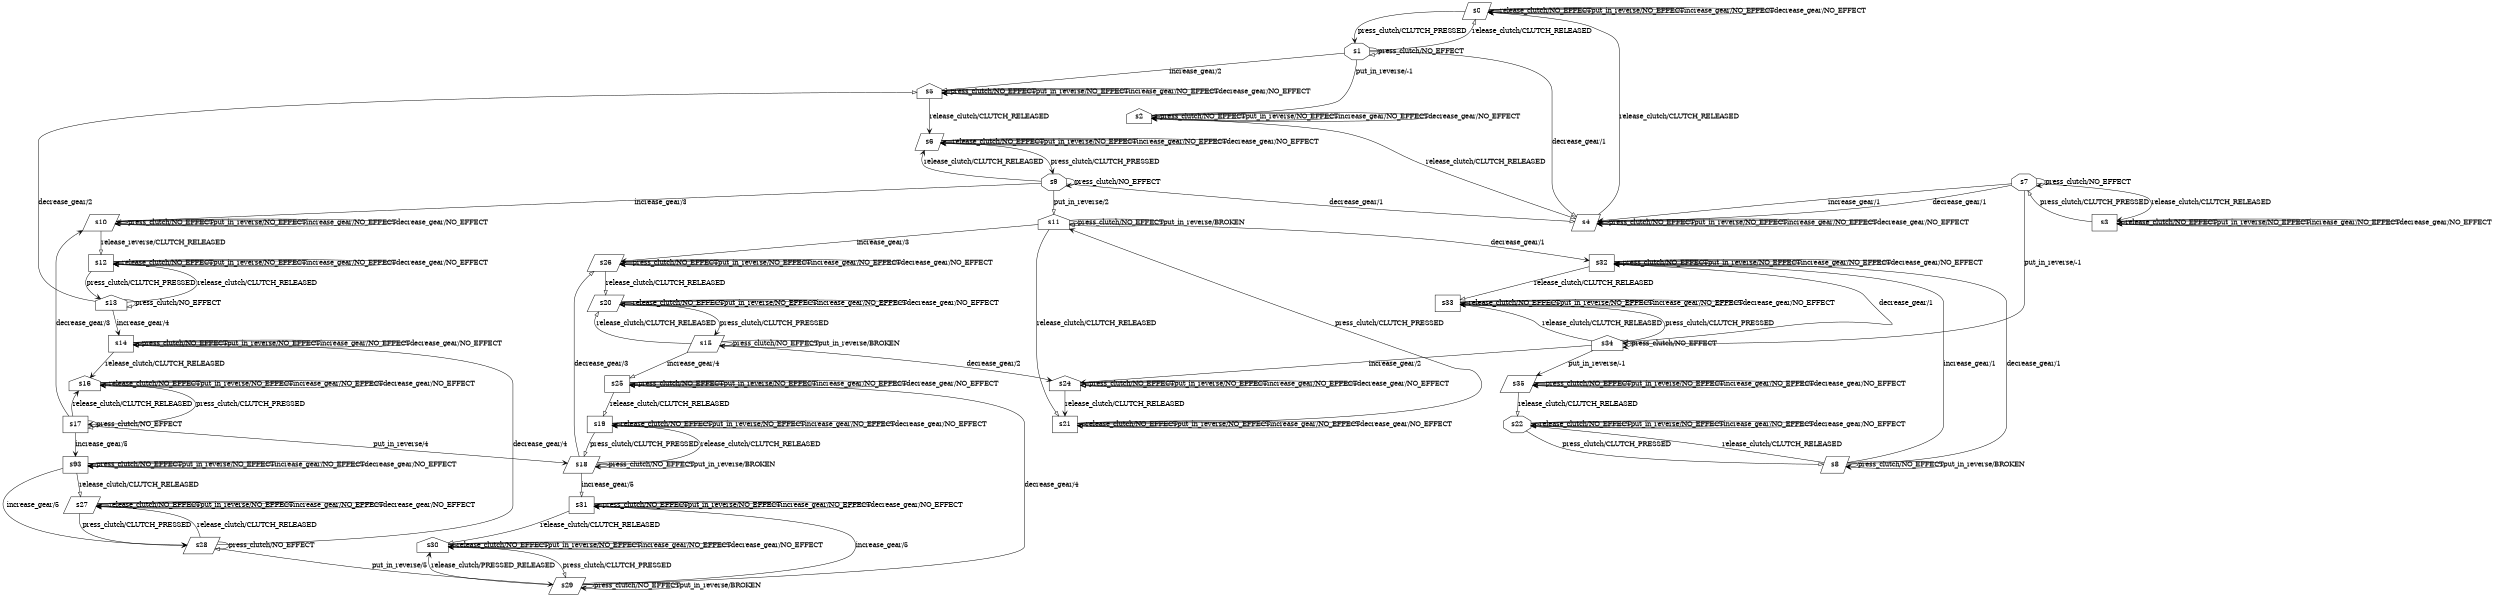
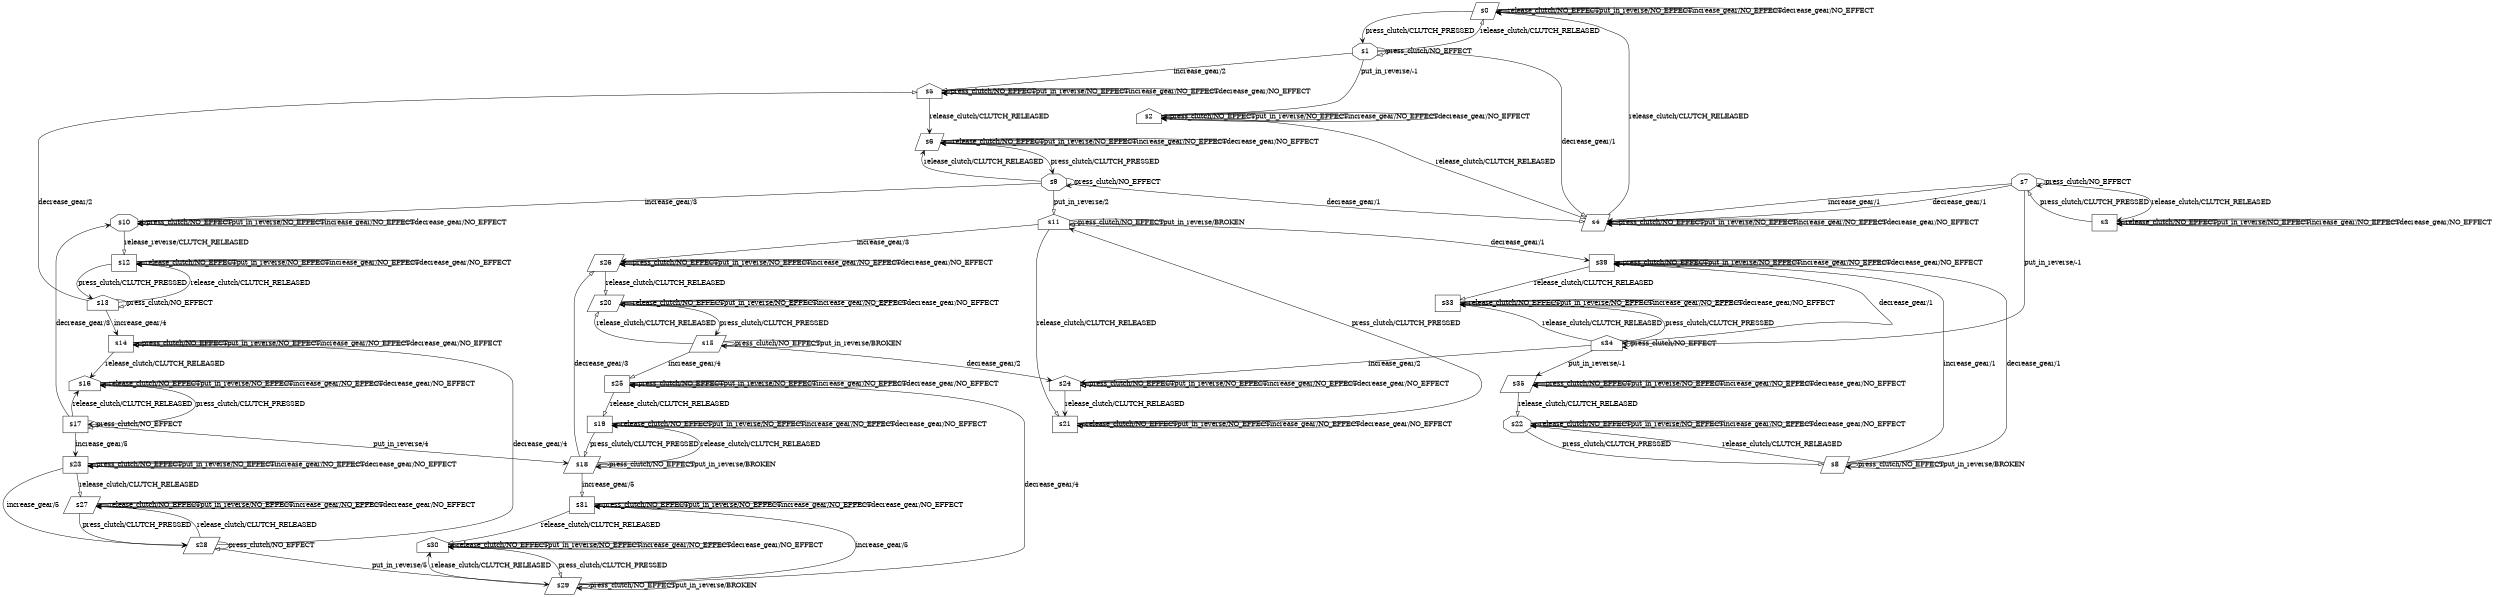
node "s10": shape parallelogram -> octagon
node "s32": label "s32" -> "s39"
node "s93": label "s93" -> "s23"
edge "s29" -> "s30": label "release_clutch/PRESSED_RELEASED" -> "release_clutch/CLUTCH_RELEASED"
